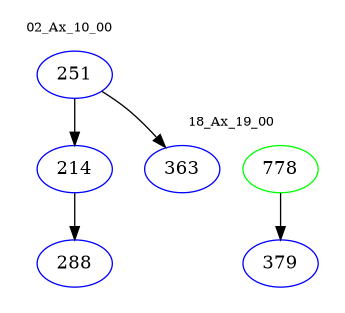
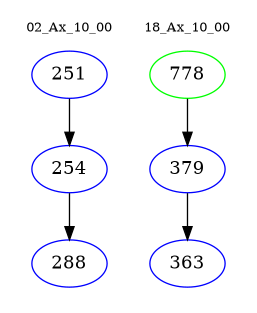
edge "251" -> "363": now "379" -> "363"
cluster "18_Ax_19_00": label "18_Ax_19_00" -> "18_Ax_10_00"
node "214": label "214" -> "254"
